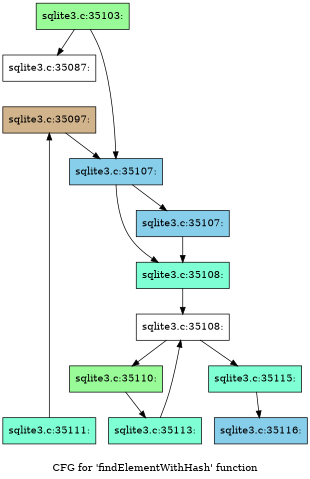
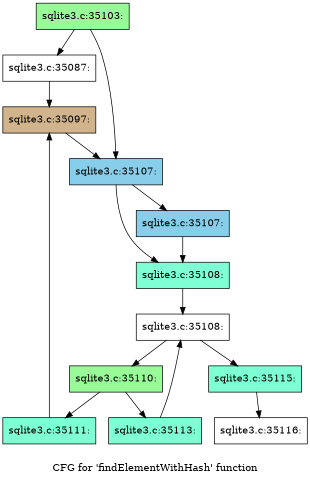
edge "sqlite3.c:35087:" -> "sqlite3.c:35097:": added
edge "sqlite3.c:35110:" -> "sqlite3.c:35111:": added
node "sqlite3.c:35116:": fillcolor skyblue -> white
